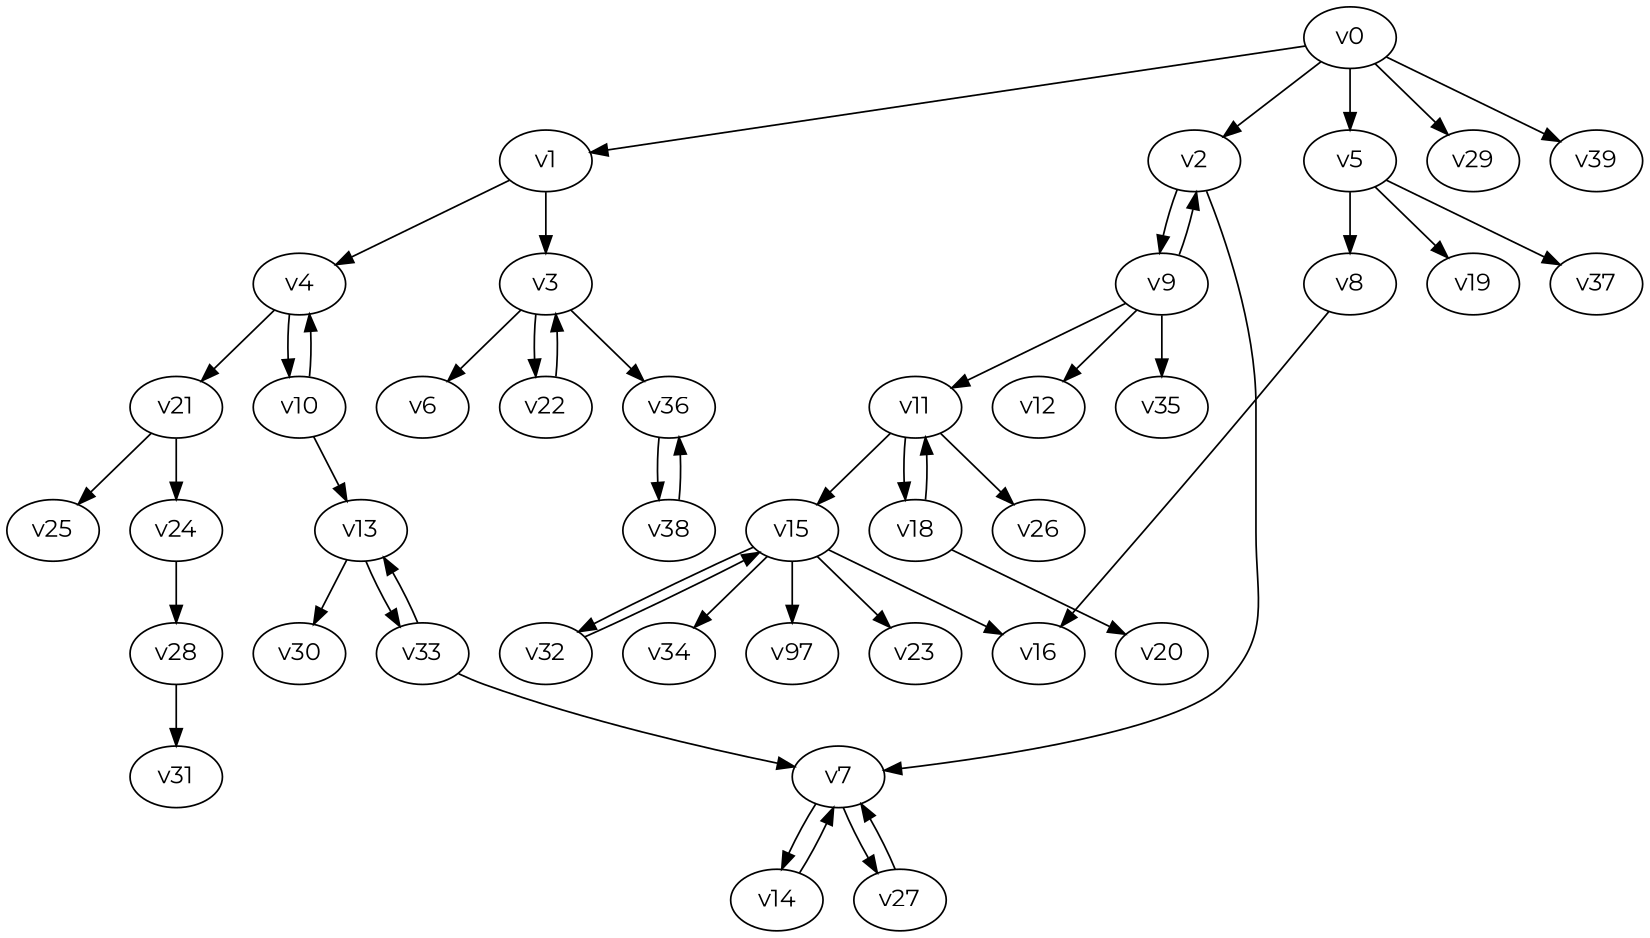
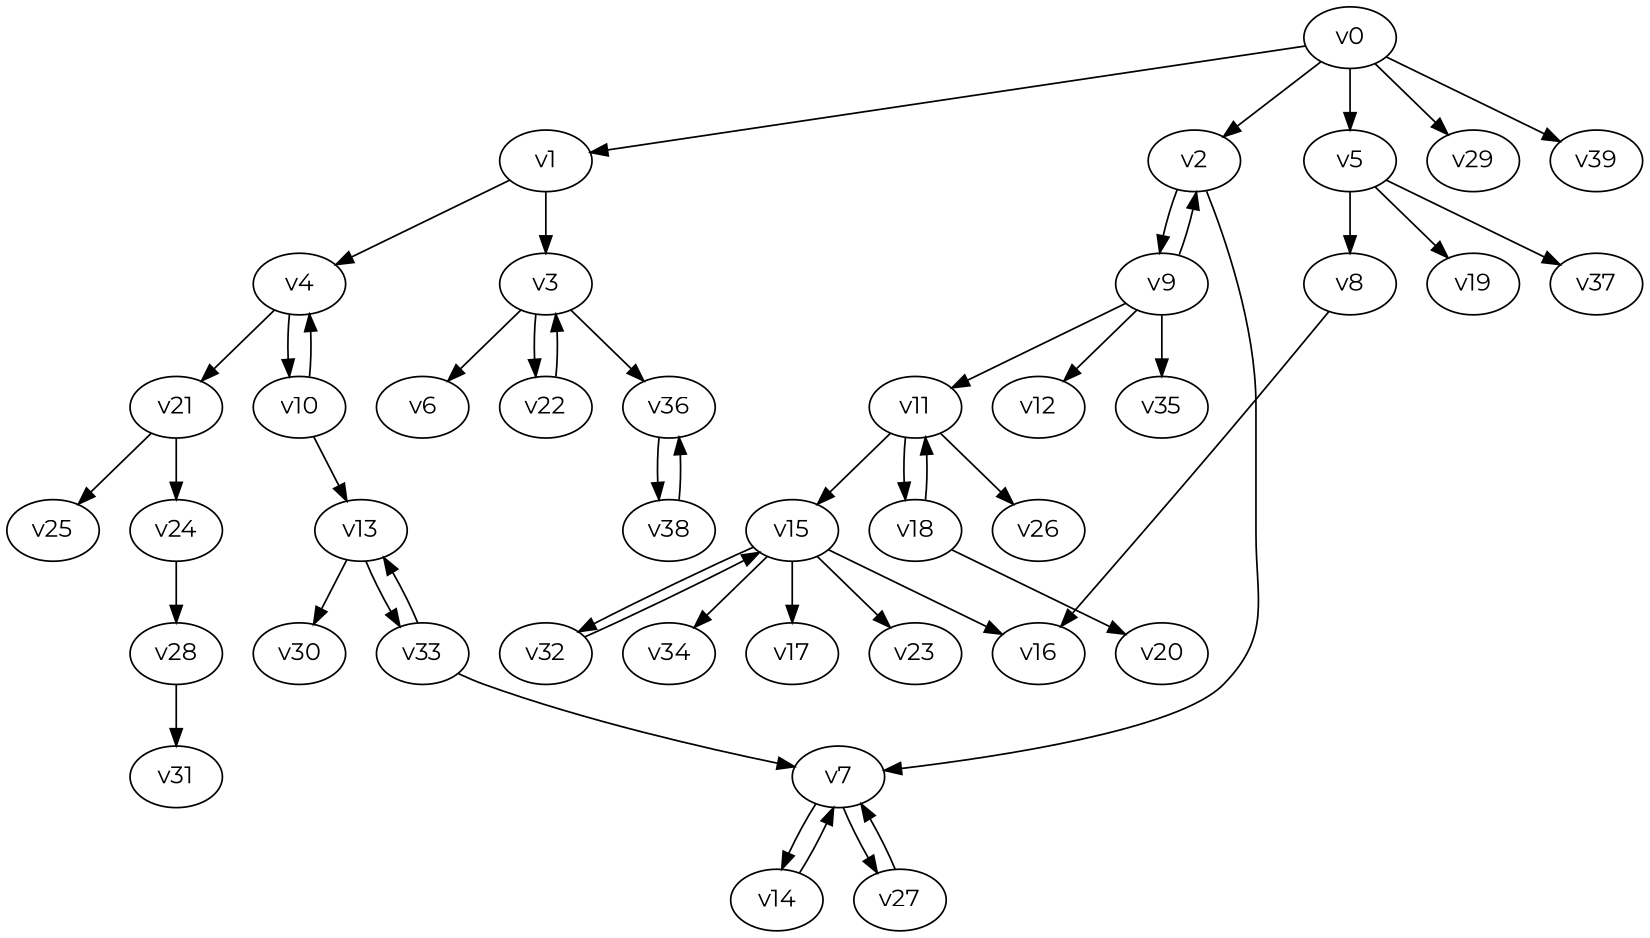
node "v97": label "v97" -> "v17"
